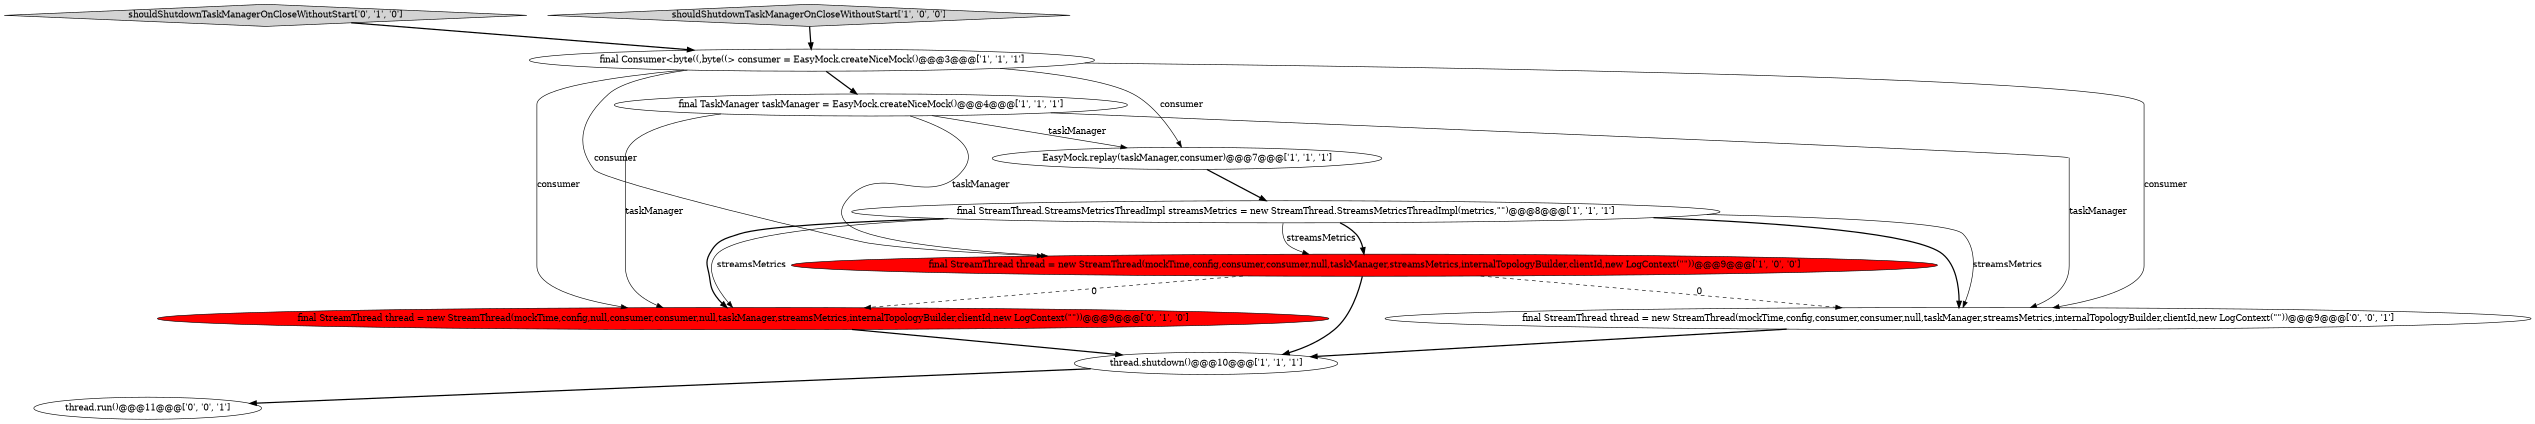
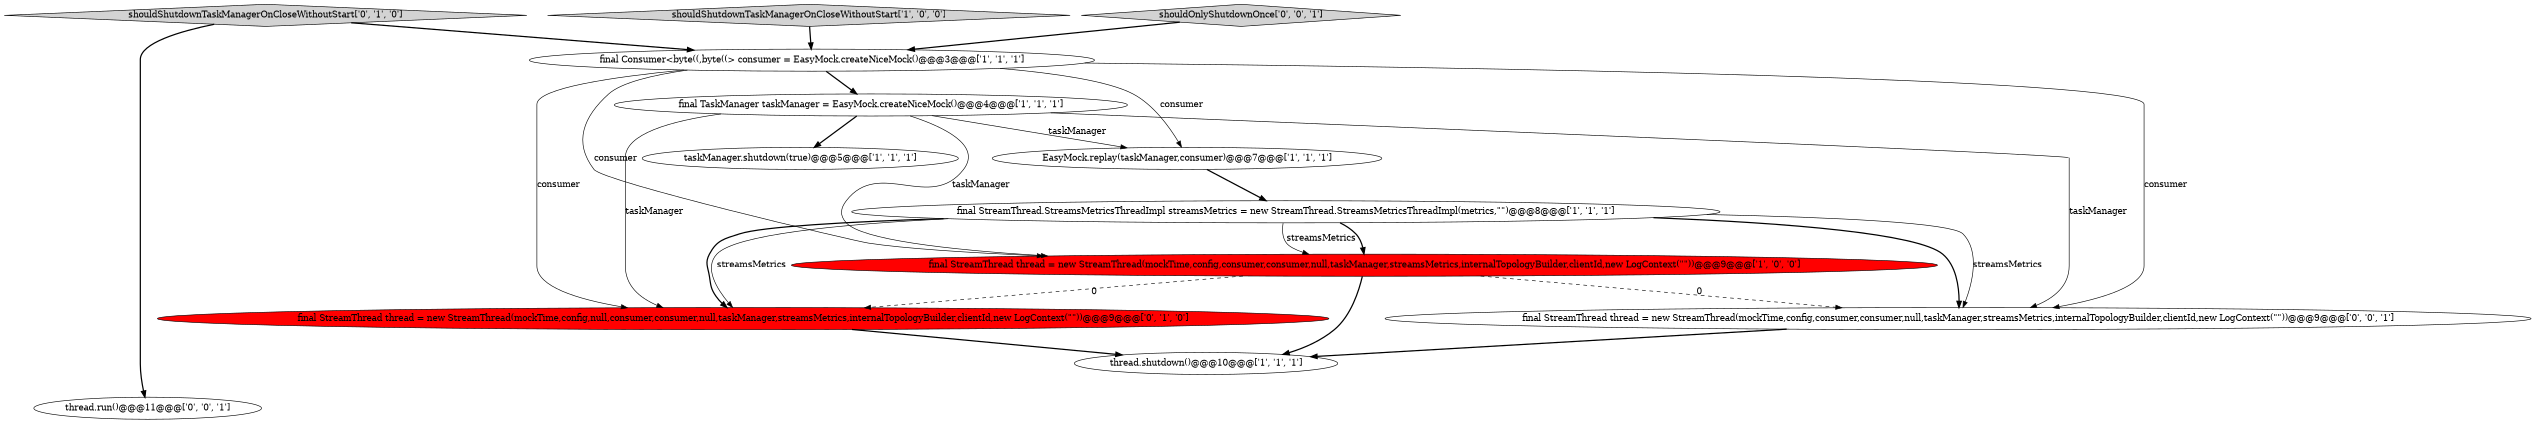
node "shouldOnlyShutdownOnce['0', '0', '1']": added
node "taskManager.shutdown(true)@@@5@@@['1', '1', '1']": added
edge "thread.shutdown()@@@10@@@['1', '1', '1']" -> "thread.run()@@@11@@@['0', '0', '1']": now "shouldShutdownTaskManagerOnCloseWithoutStart['0', '1', '0']" -> "thread.run()@@@11@@@['0', '0', '1']"
